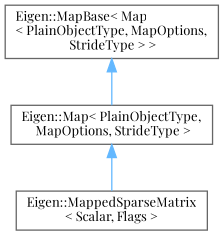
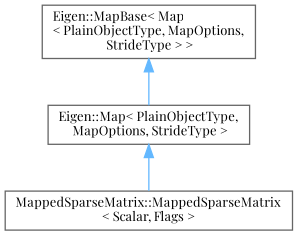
node "Eigen::MappedSparseMatrix < Scalar, Flags >": label "Eigen::MappedSparseMatrix < Scalar, Flags >" -> "MappedSparseMatrix::MappedSparseMatrix < Scalar, Flags >"
